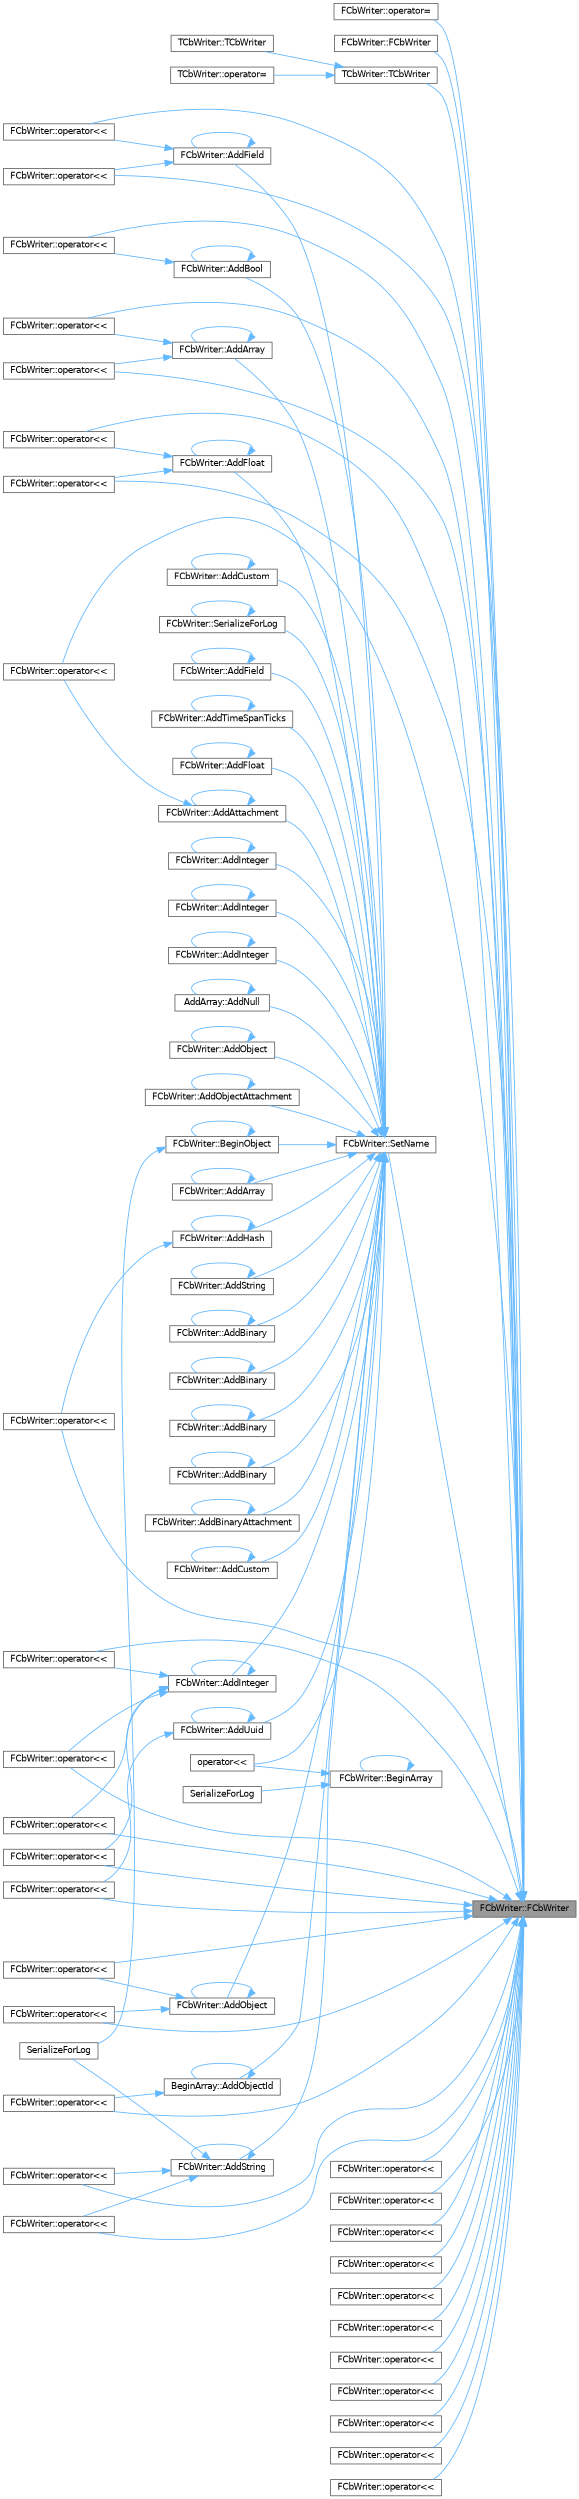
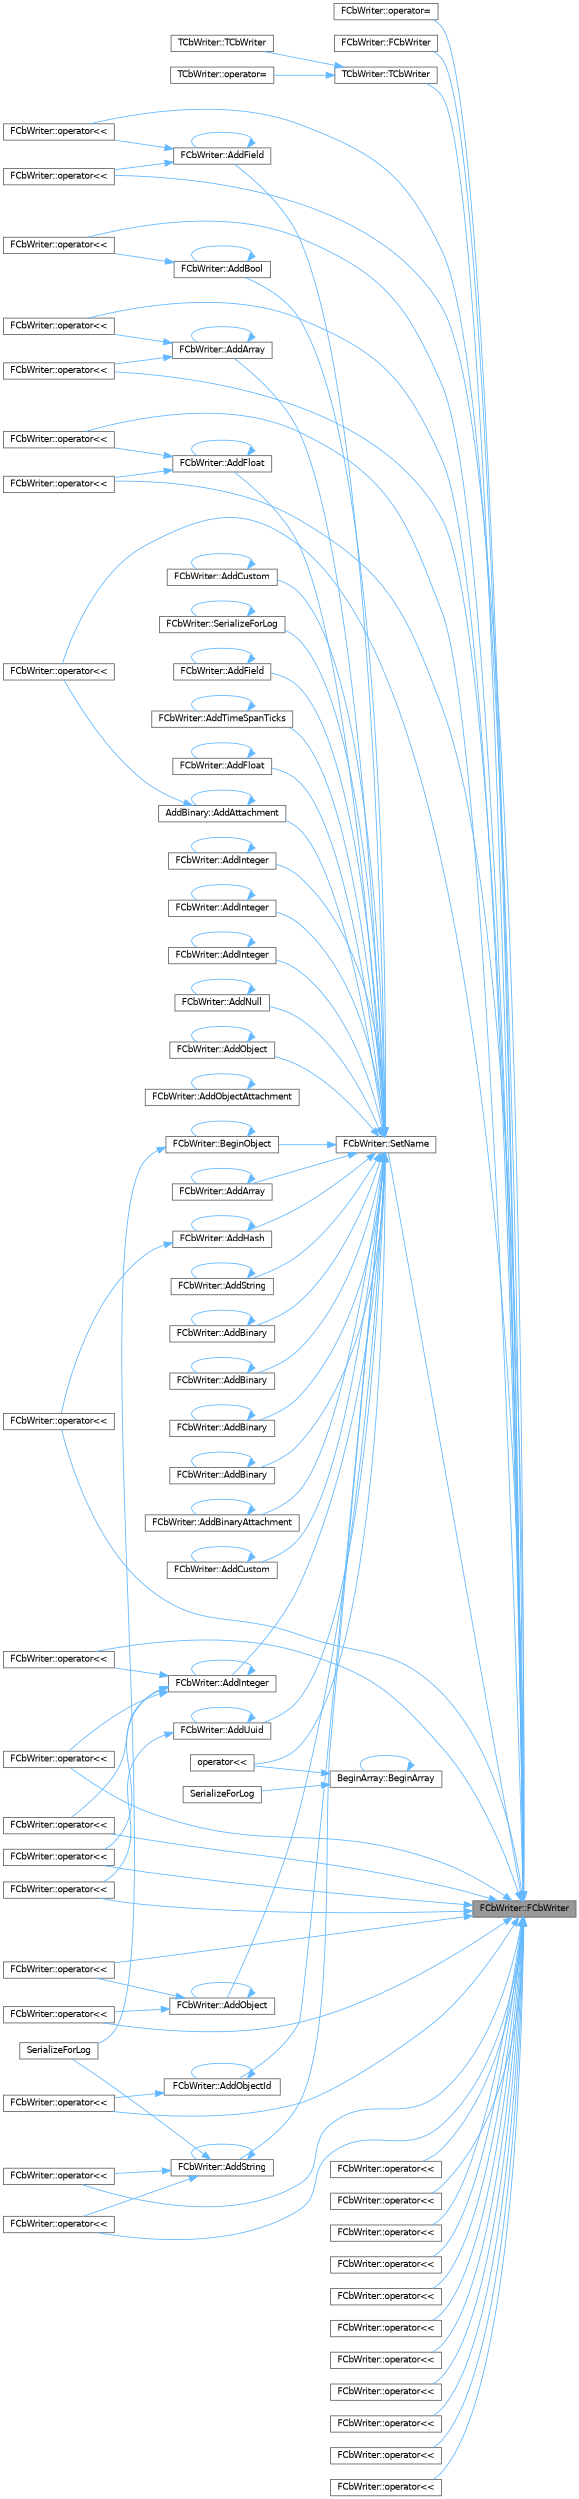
node "FCbWriter::AddAttachment": label "FCbWriter::AddAttachment" -> "AddBinary::AddAttachment"
node "AddArray::AddNull": label "AddArray::AddNull" -> "FCbWriter::AddNull"
edge "FCbWriter::AddObjectAttachment" -> "FCbWriter::SetName": removed
node "FCbWriter::BeginArray": label "FCbWriter::BeginArray" -> "BeginArray::BeginArray"
node "BeginArray::AddObjectId": label "BeginArray::AddObjectId" -> "FCbWriter::AddObjectId"
